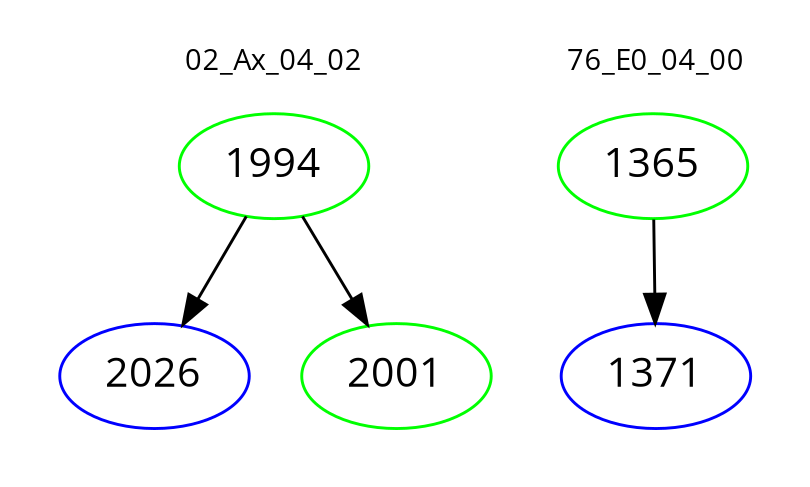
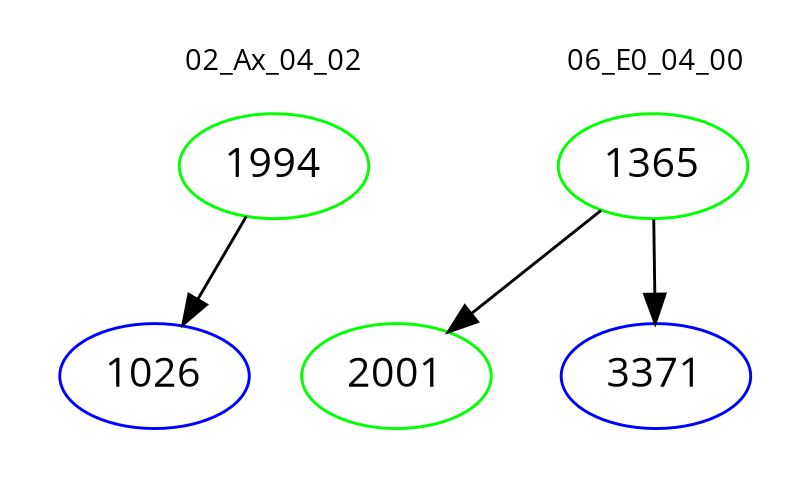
cluster "76_E0_04_00": label "76_E0_04_00" -> "06_E0_04_00"
edge "1994" -> "2001": now "1365" -> "2001"
node "2026": label "2026" -> "1026"
node "1371": label "1371" -> "3371"
